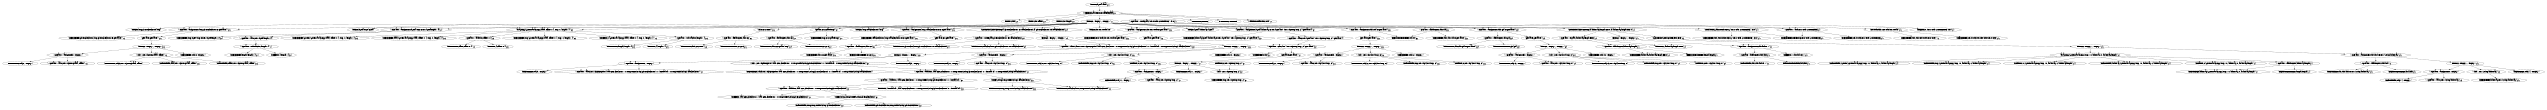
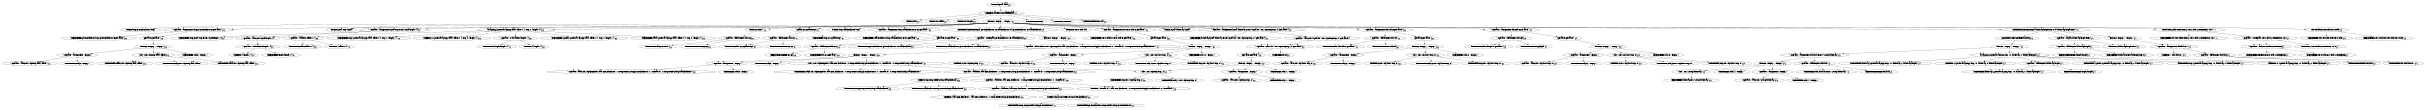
edge "(<operator>.assignment,this.uid = getValue())" -> "(FIELD_IDENTIFIER,uid,uid)": now "(<operator>.assignment,this.uid = getValue())" -> "(<operator>.fieldAccess,this.uid)"
edge "(setDirectory,this.setDirectory((newMode & DIR_FLAG) != 0))" -> "(IDENTIFIER,DIR_FLAG,newMode & DIR_FLAG)": now "(setDirectory,this.setDirectory((newMode & DIR_FLAG) != 0))" -> "(<operator>.notEquals,(newMode & DIR_FLAG) != 0)"
node "(IDENTIFIER,$obj11,new ZipLong(tmp, 2))": added
